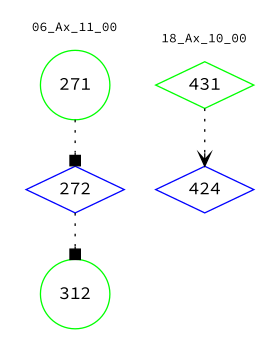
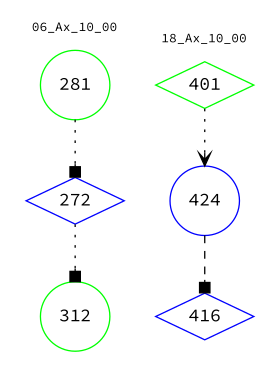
cluster "06_Ax_11_00": label "06_Ax_11_00" -> "06_Ax_10_00"
node "271": label "271" -> "281"
node "431": label "431" -> "401"
node "424": shape diamond -> circle
node "416": added
